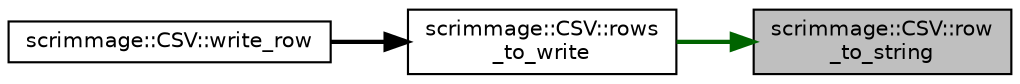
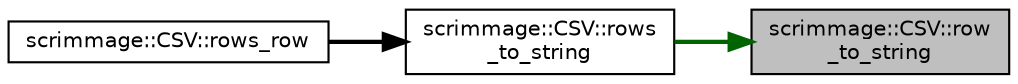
node "scrimmage::CSV::write_row": label "scrimmage::CSV::write_row" -> "scrimmage::CSV::rows_row"
node "scrimmage::CSV::rows _to_write": label "scrimmage::CSV::rows _to_write" -> "scrimmage::CSV::rows _to_string"
